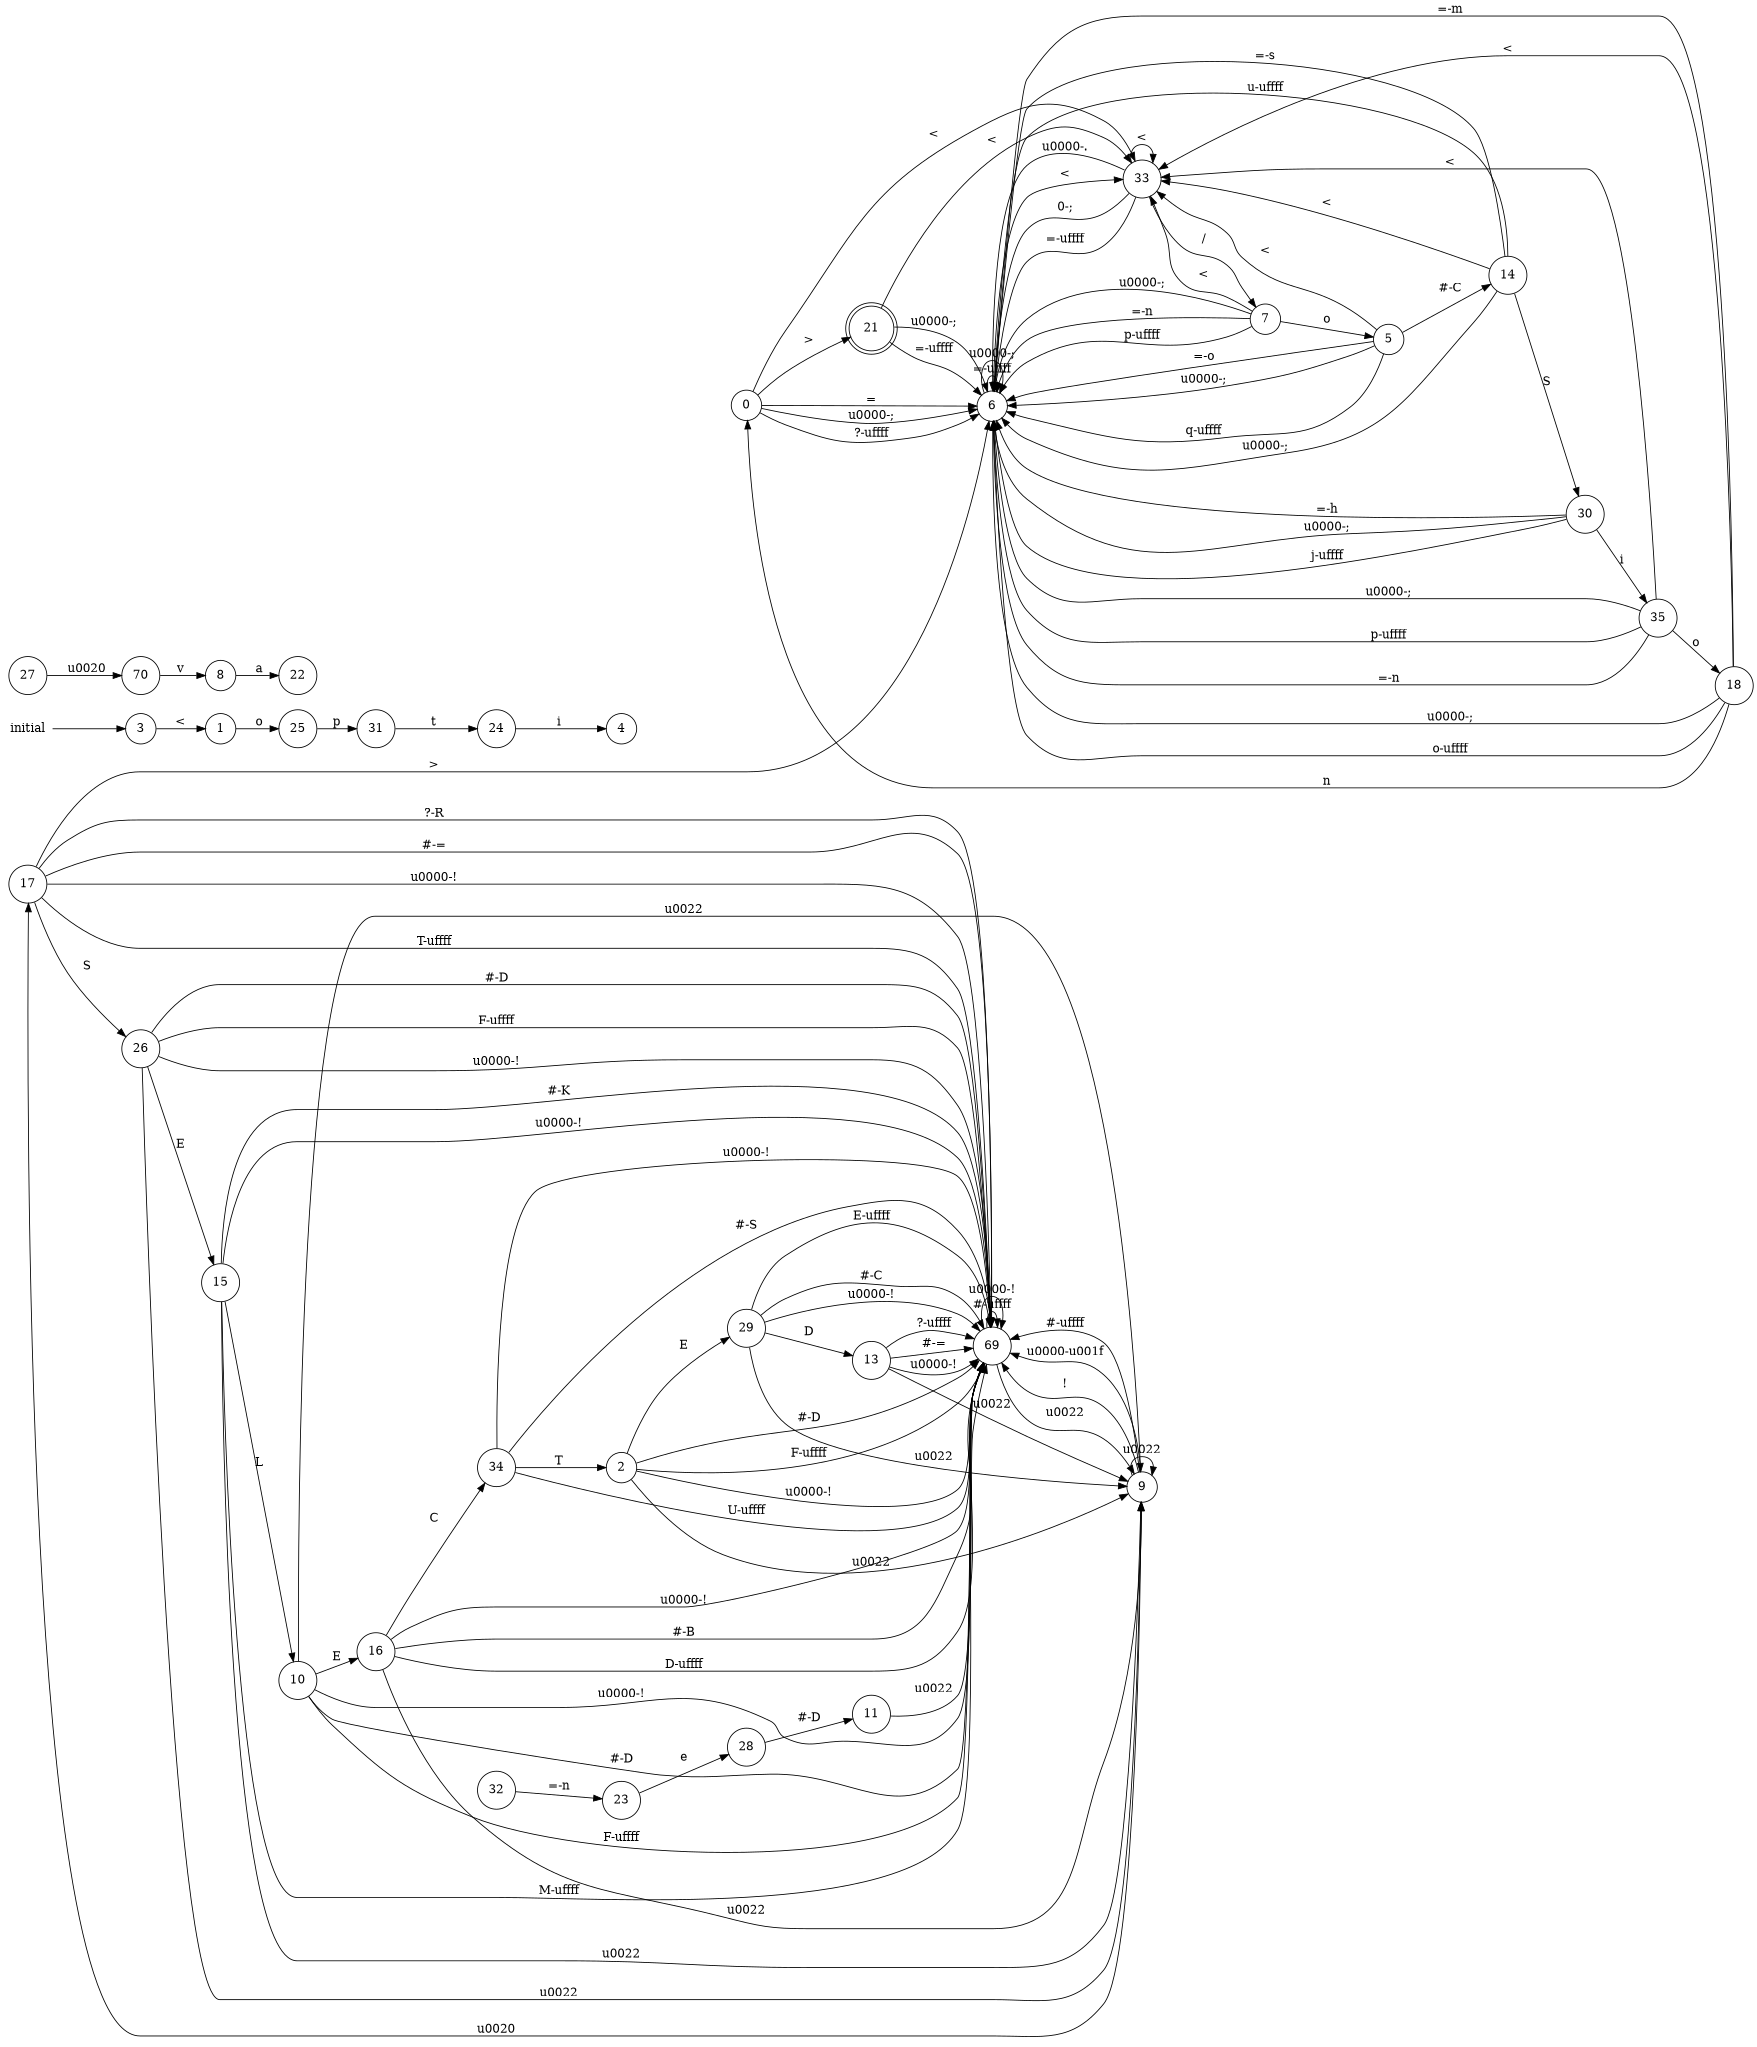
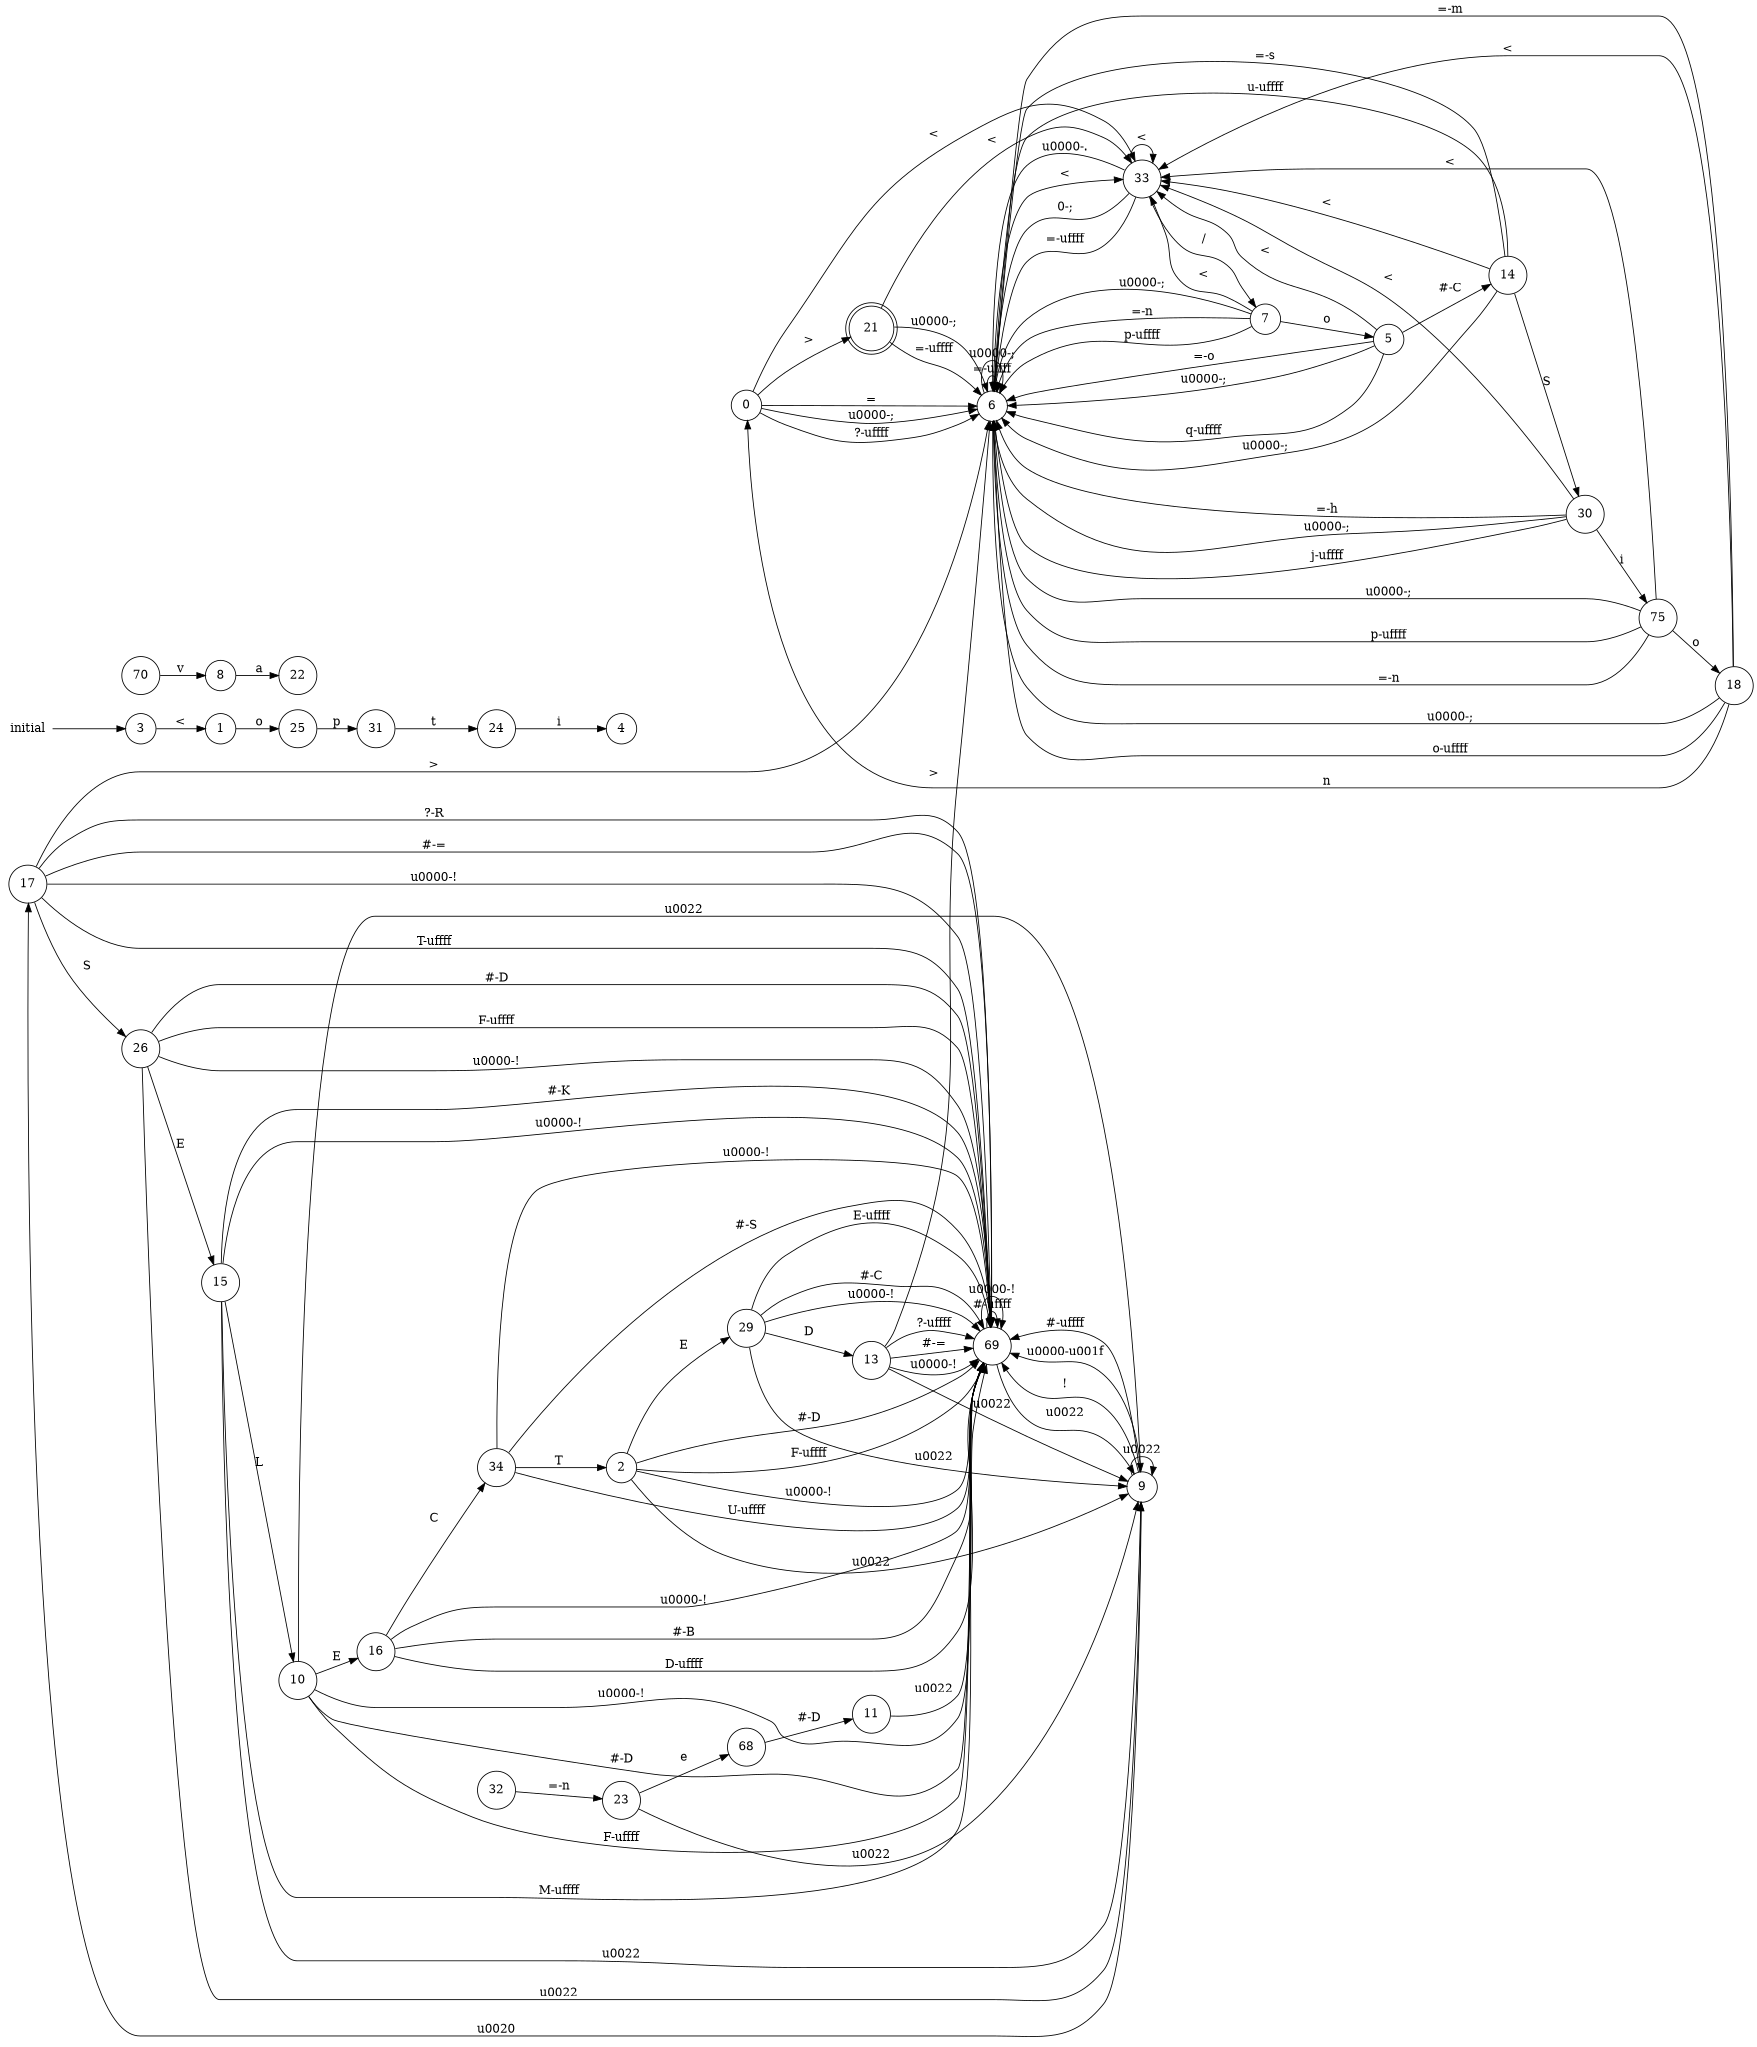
edge "30" -> "33": added, label "<"
node "35": label "35" -> "75"
node "27": removed
edge "13" -> "6": added, label ">"
node "28": label "28" -> "68"
edge "16" -> "9": now "23" -> "9"
